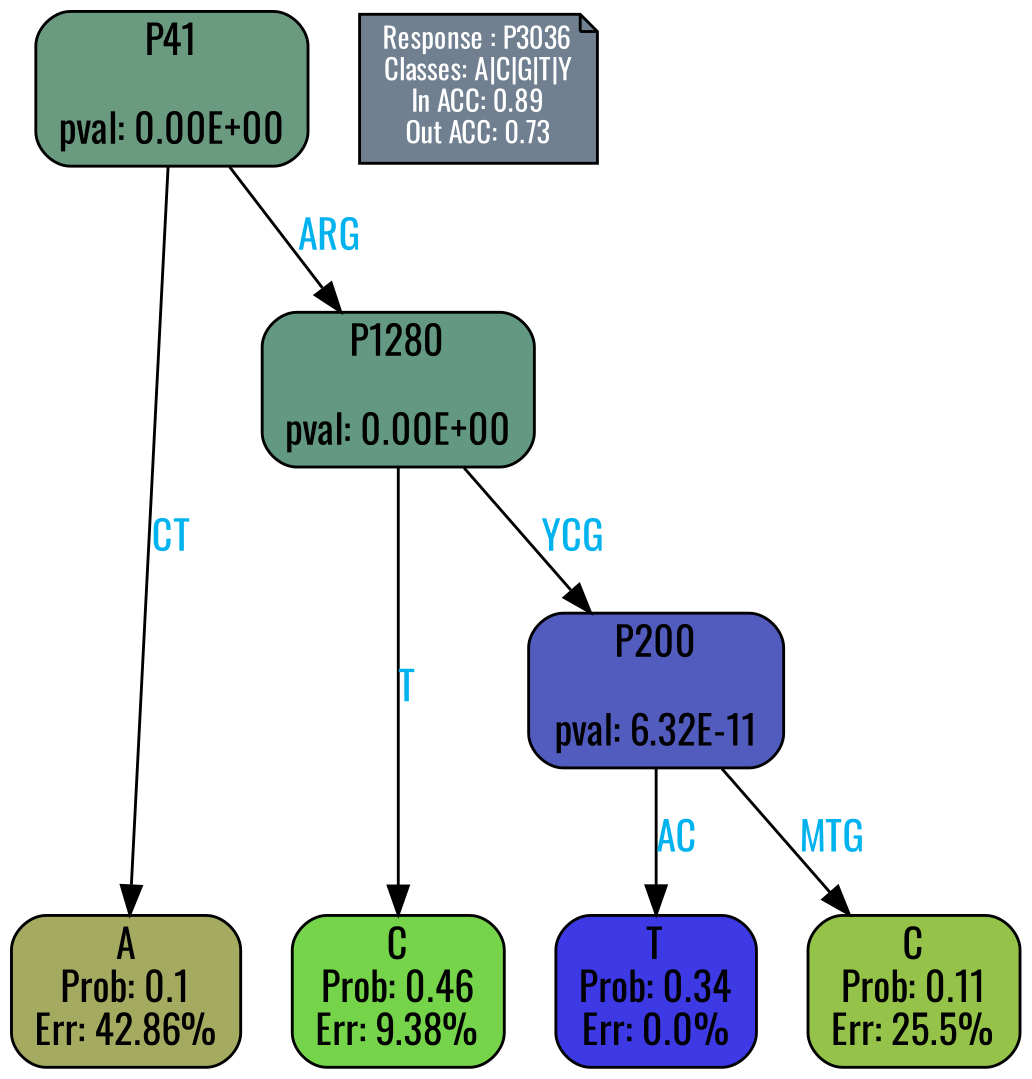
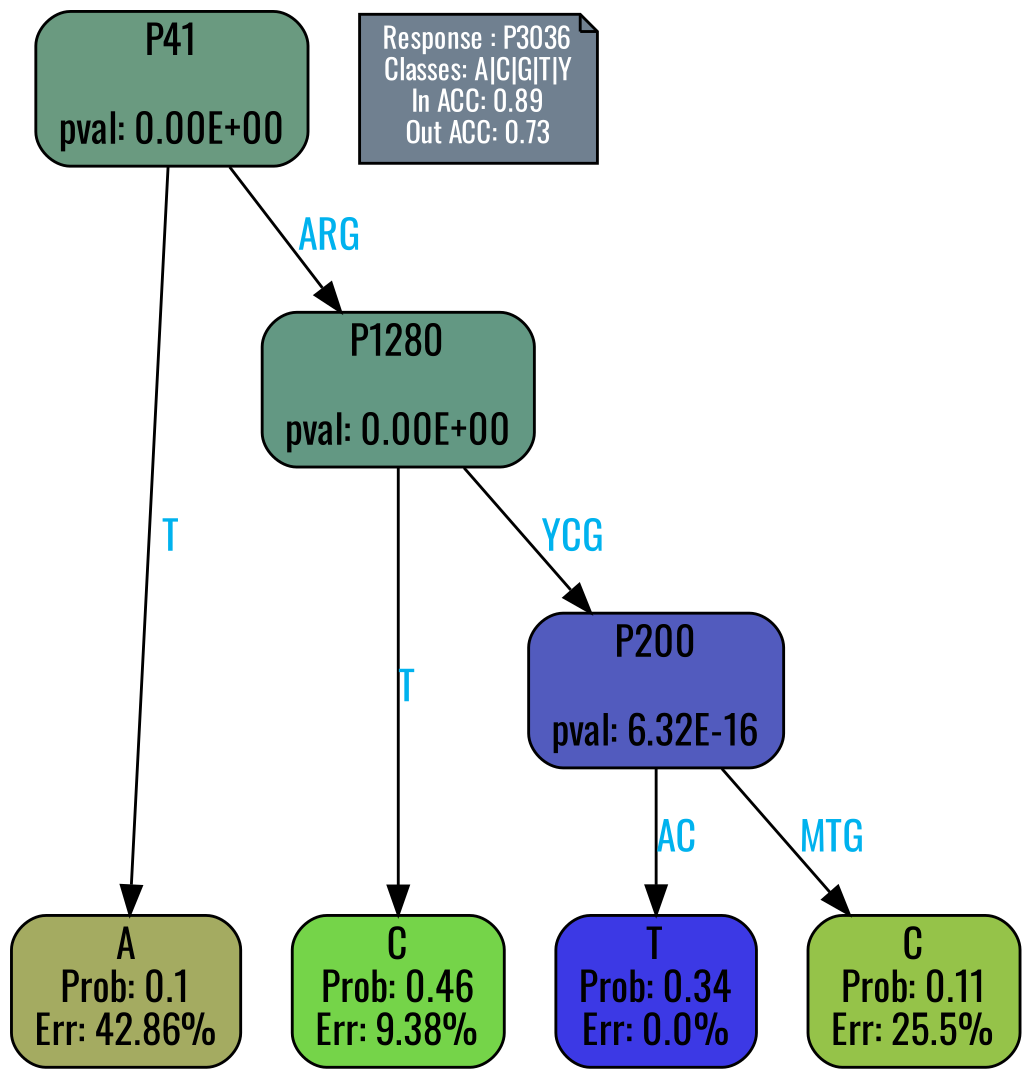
edge "P41 pval: 0.00E+00" -> "A Prob: 0.1 Err: 42.86%": label "CT" -> "T"
node "P200 pval: 6.32E-11": label "P200 pval: 6.32E-11" -> "P200 pval: 6.32E-16"
